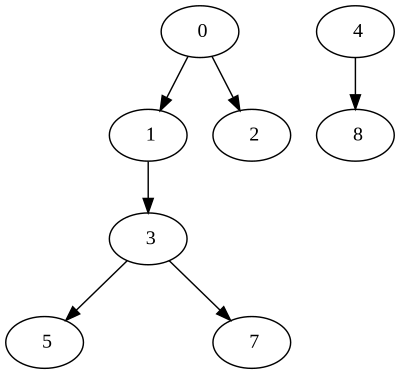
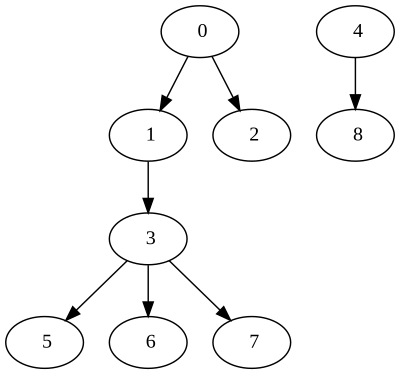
node "6": added
